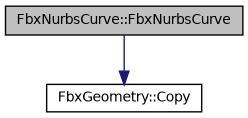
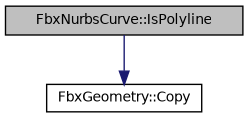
node "FbxNurbsCurve::FbxNurbsCurve": label "FbxNurbsCurve::FbxNurbsCurve" -> "FbxNurbsCurve::IsPolyline"
